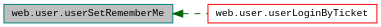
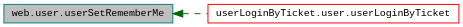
node "web.user.userLoginByTicket": label "web.user.userLoginByTicket" -> "userLoginByTicket.user.userLoginByTicket"
